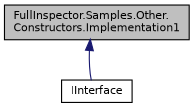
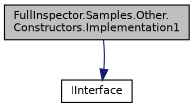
edge "IInterface" -> "FullInspector.Samples.Other. Constructors.Implementation1": reversed
